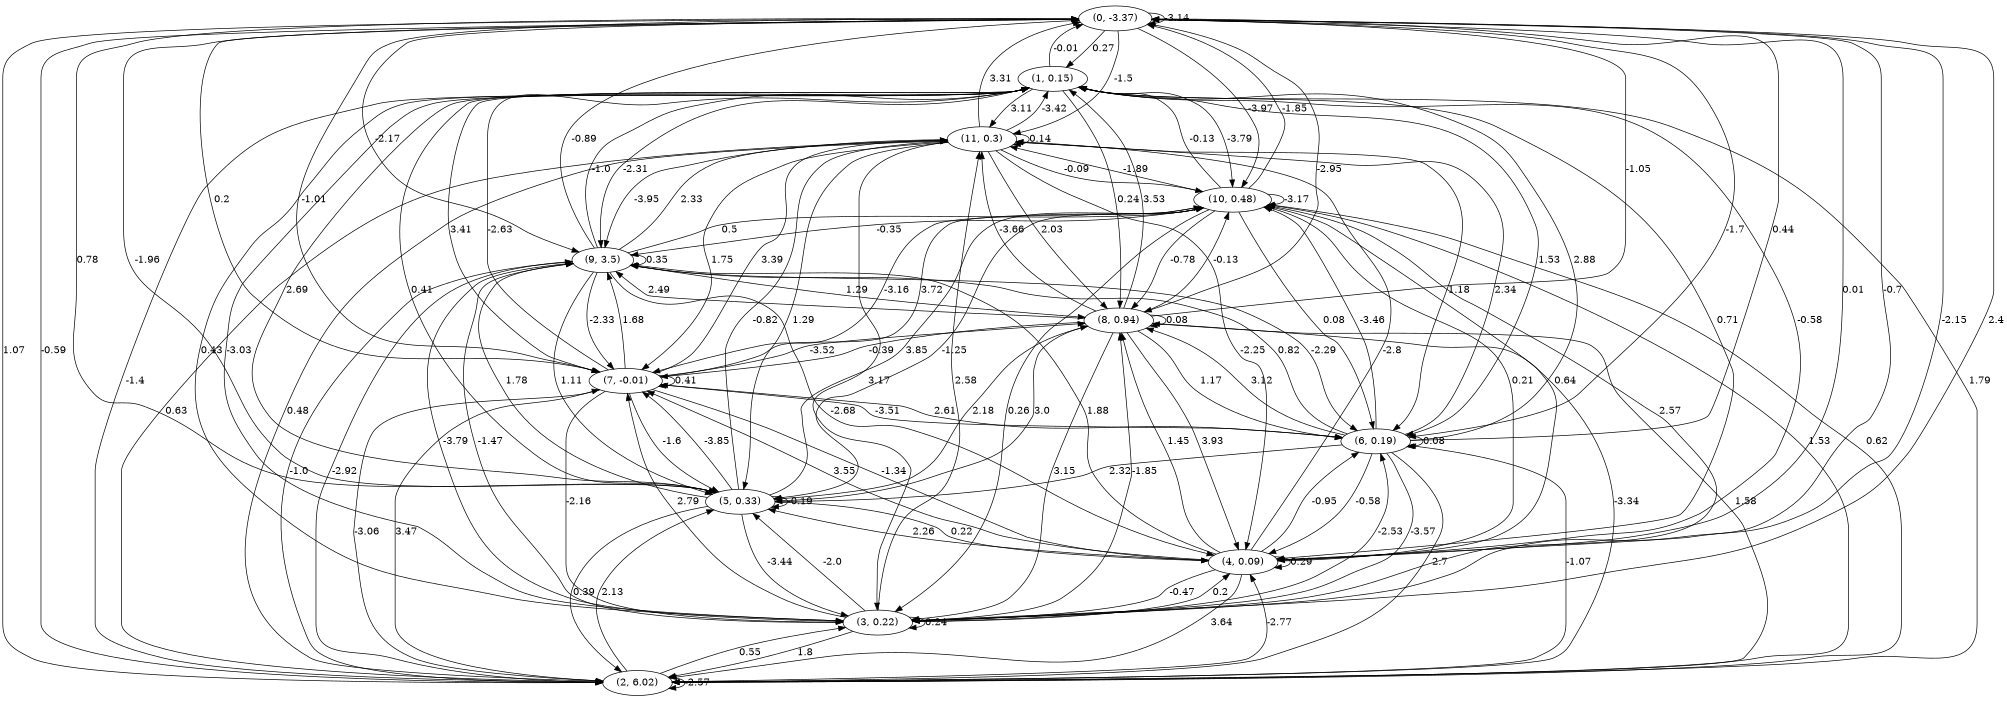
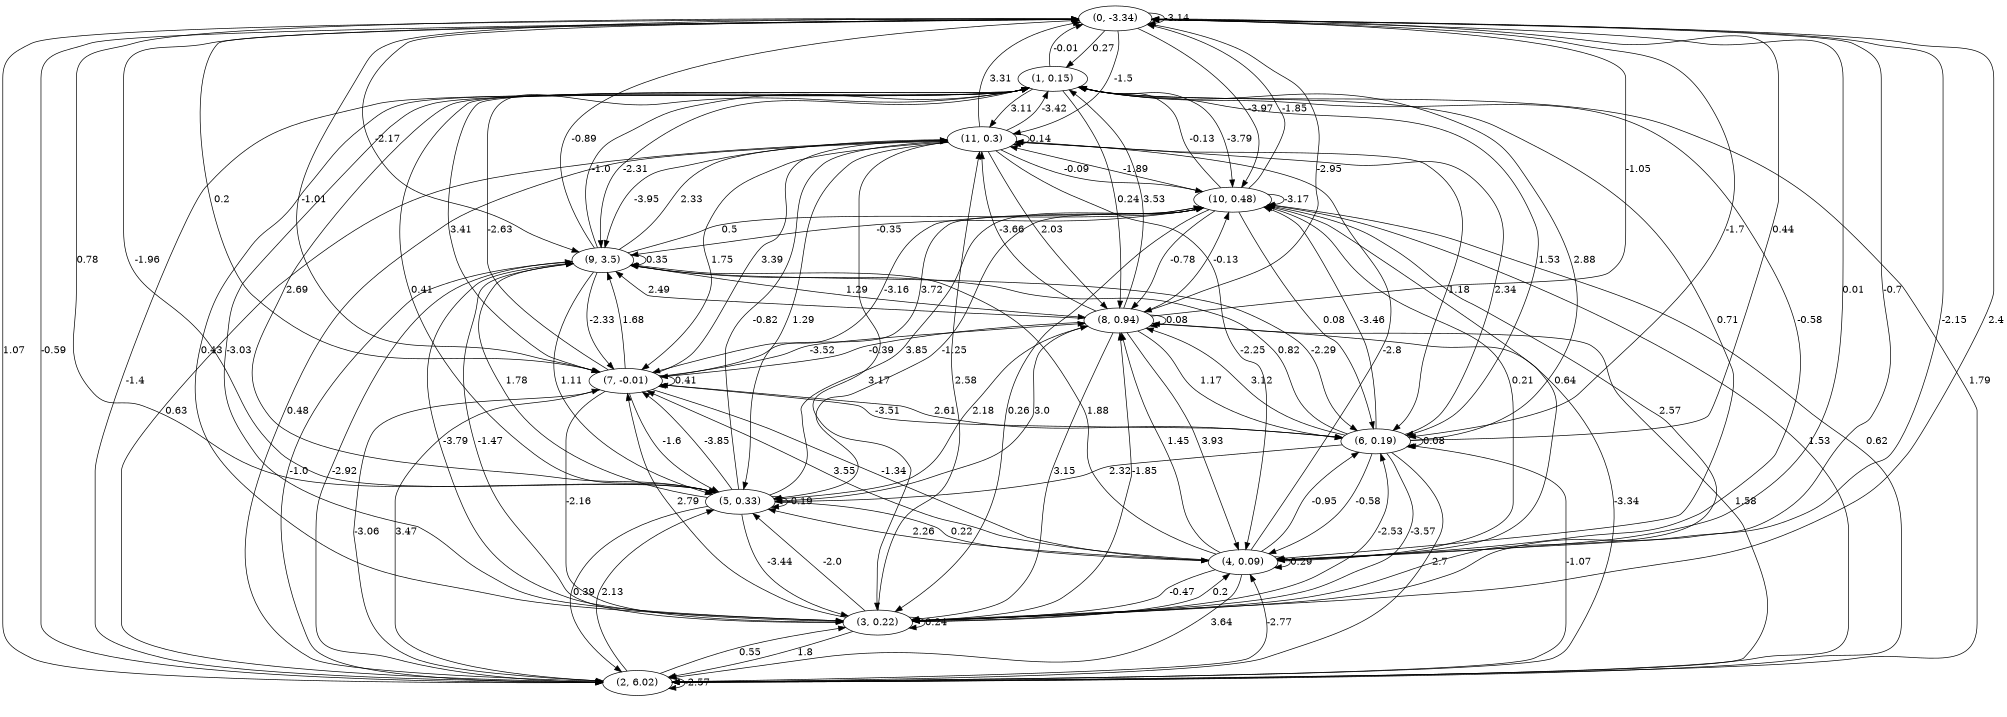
node "(0, -3.37)": label "(0, -3.37)" -> "(0, -3.34)"
edge "(9, 3.5)" -> "(4, 0.09)": removed, label "-2.68"
